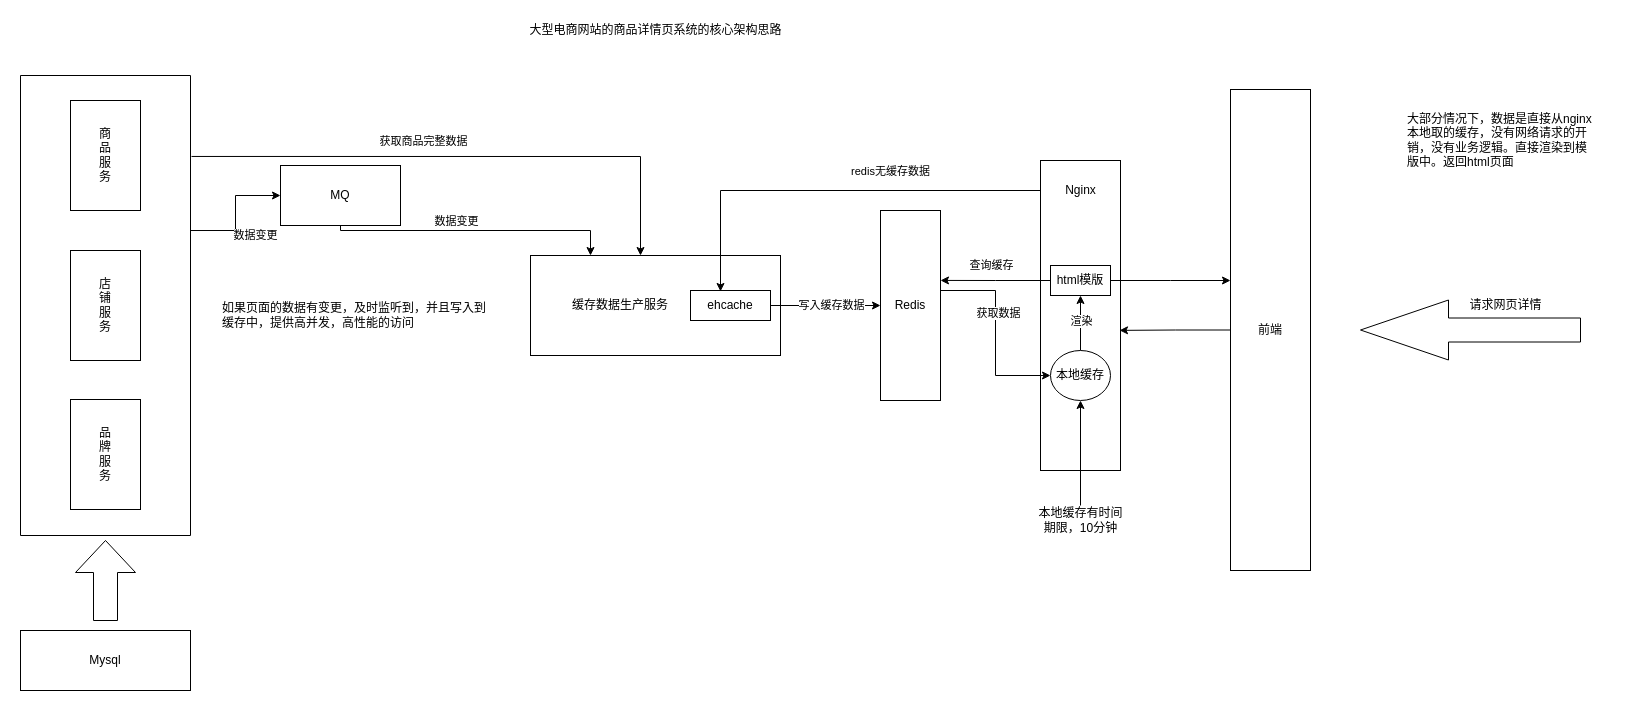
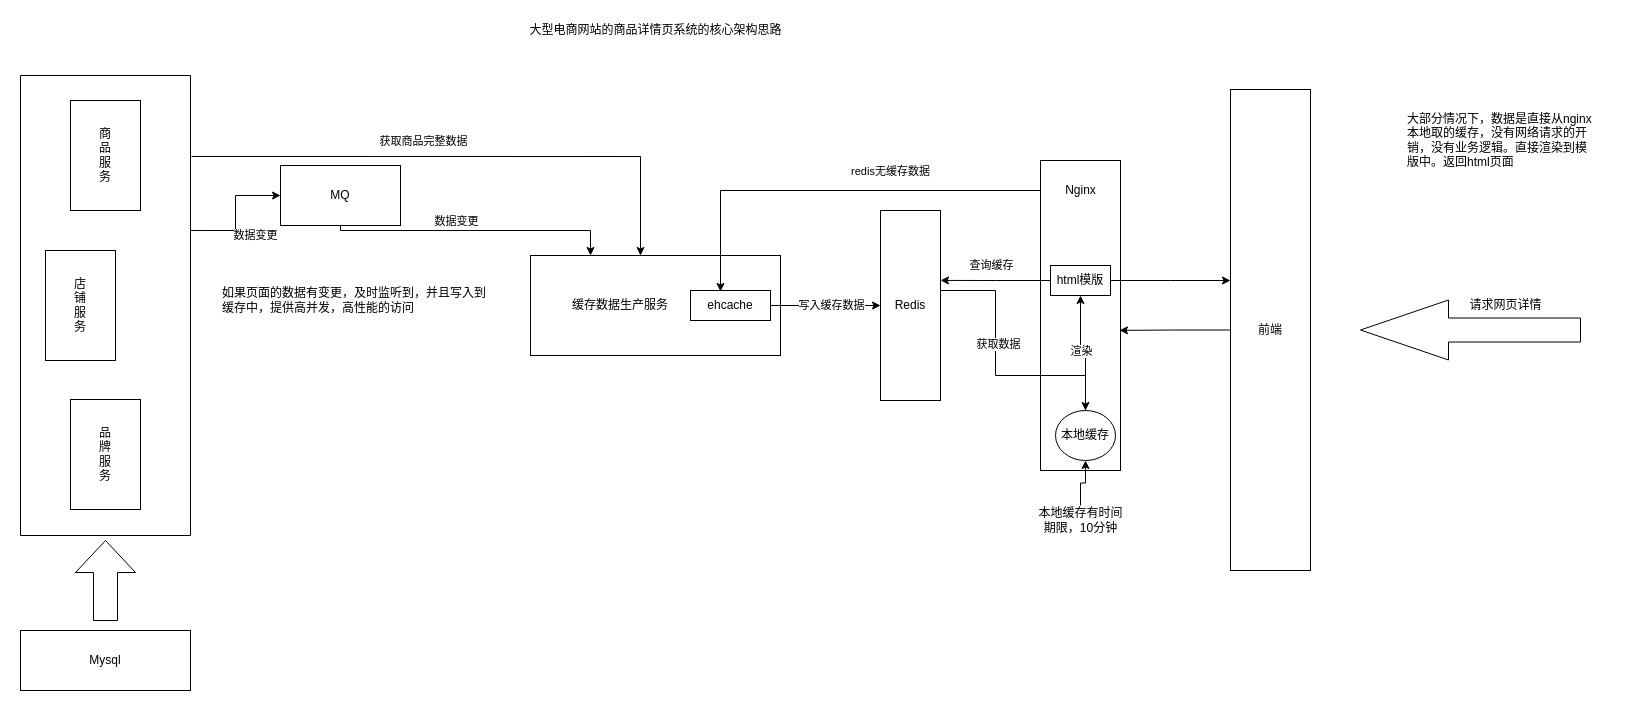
node "店 铺 服 务": moved (106, 306) -> (81, 306)
node "如果页面的数据有变更，及时监听到，并且写入到 缓存中，提供高并发，高性能的访问": moved (361, 316) -> (361, 301)
node "本地缓存": moved (1081, 376) -> (1086, 436)
